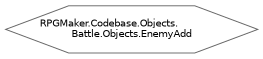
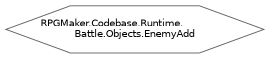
node "RPGMaker.Codebase.Objects. Battle.Objects.EnemyAdd": label "RPGMaker.Codebase.Objects. Battle.Objects.EnemyAdd" -> "RPGMaker.Codebase.Runtime. Battle.Objects.EnemyAdd"
